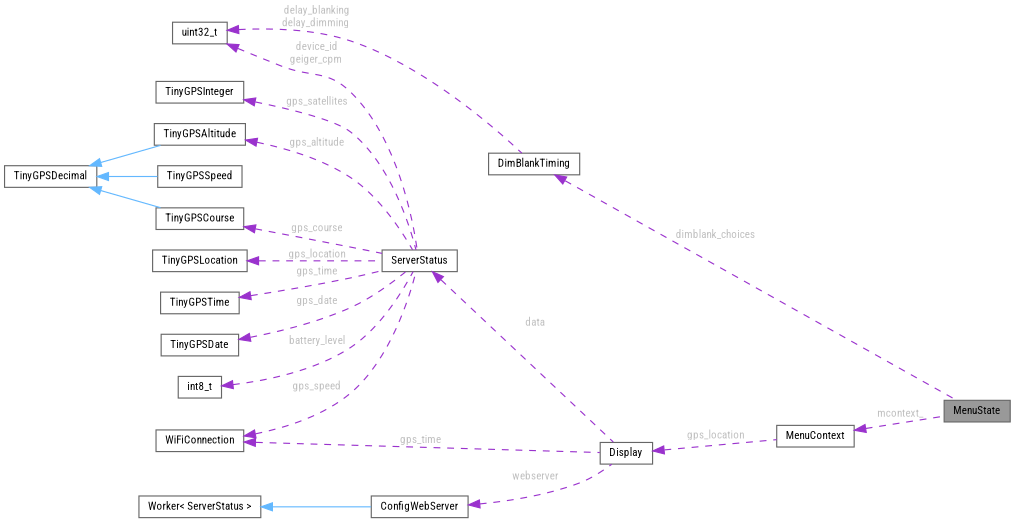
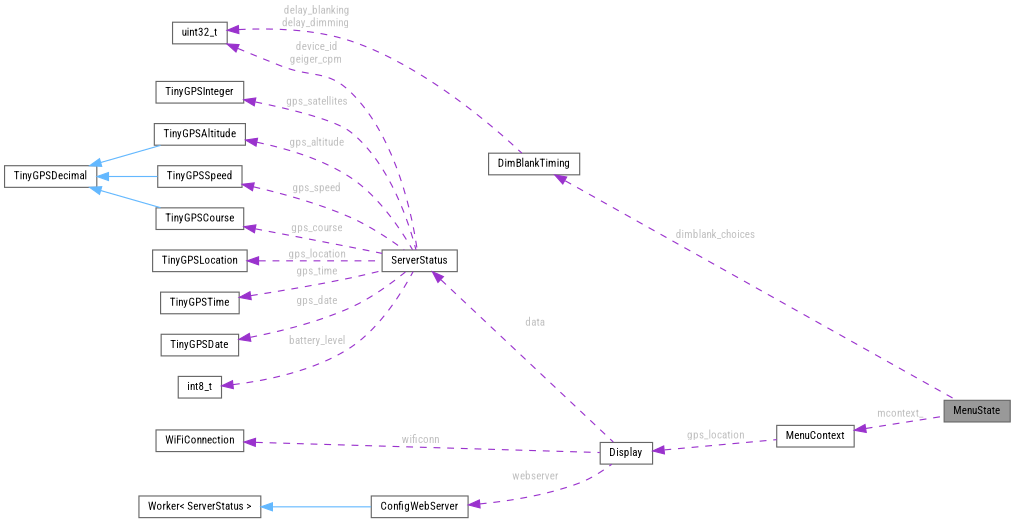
edge "ServerStatus" -> "WiFiConnection": now "ServerStatus" -> "TinyGPSSpeed"
edge "Display" -> "WiFiConnection": label " gps_time" -> " wificonn"
